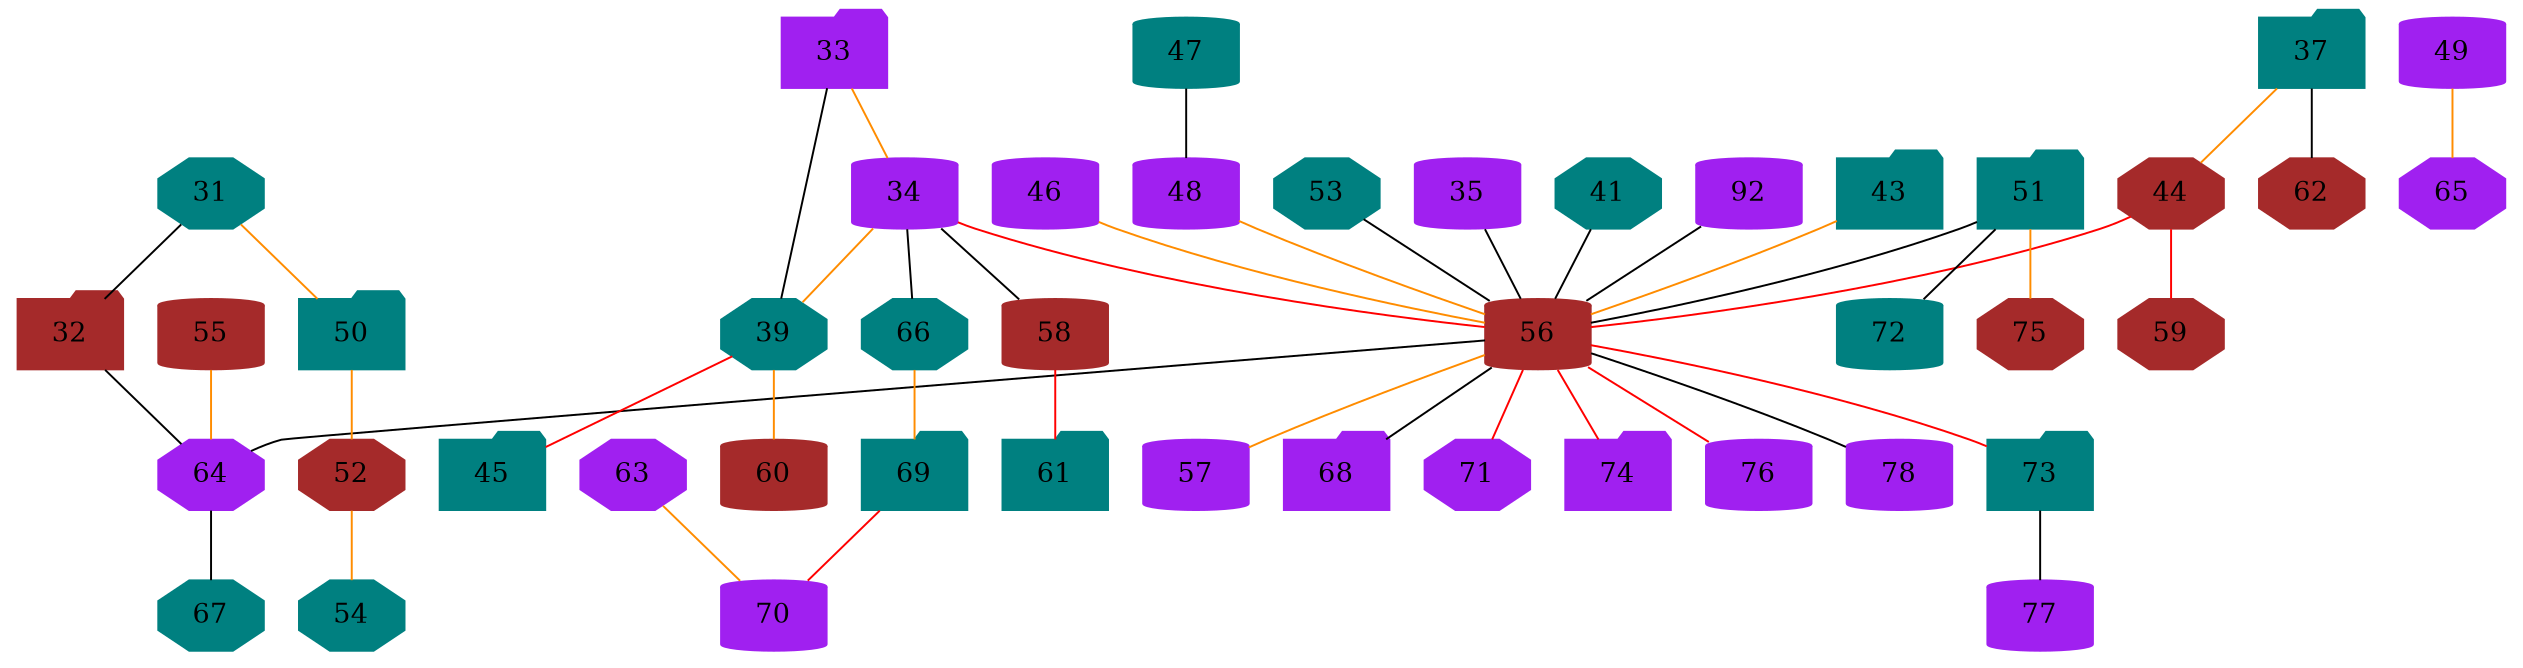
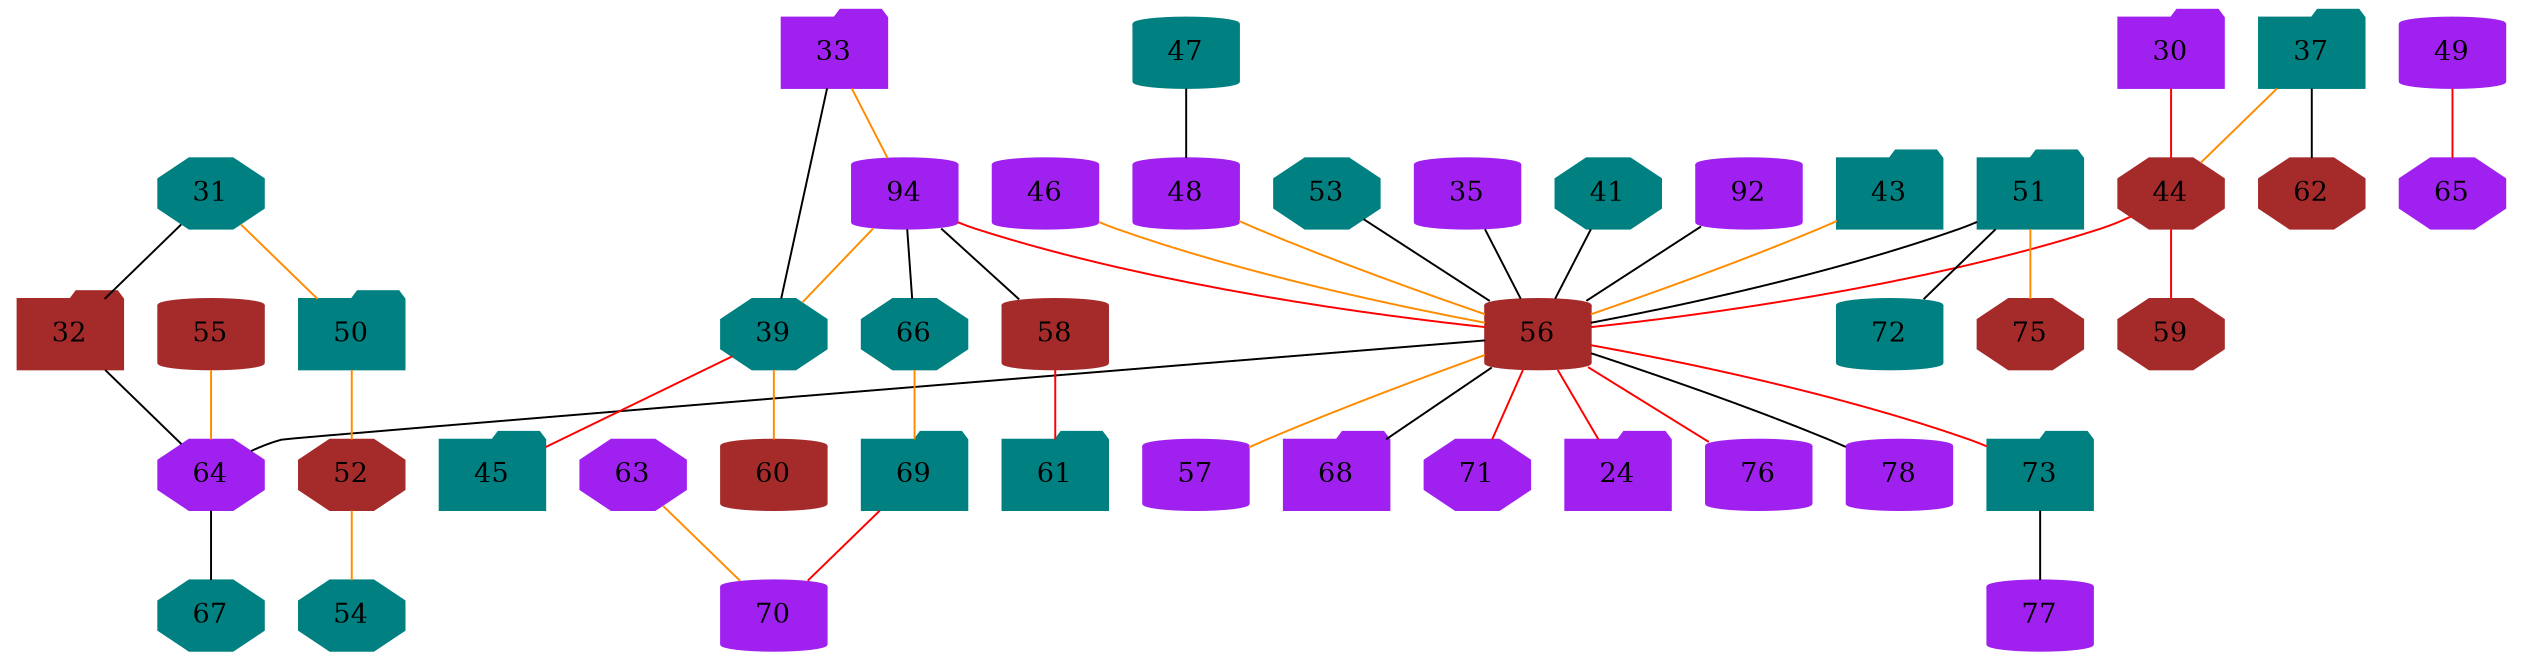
node "30": added
edge "49" -- "65": color darkorange -> red
node "34": label "34" -> "94"
node "74": label "74" -> "24"
